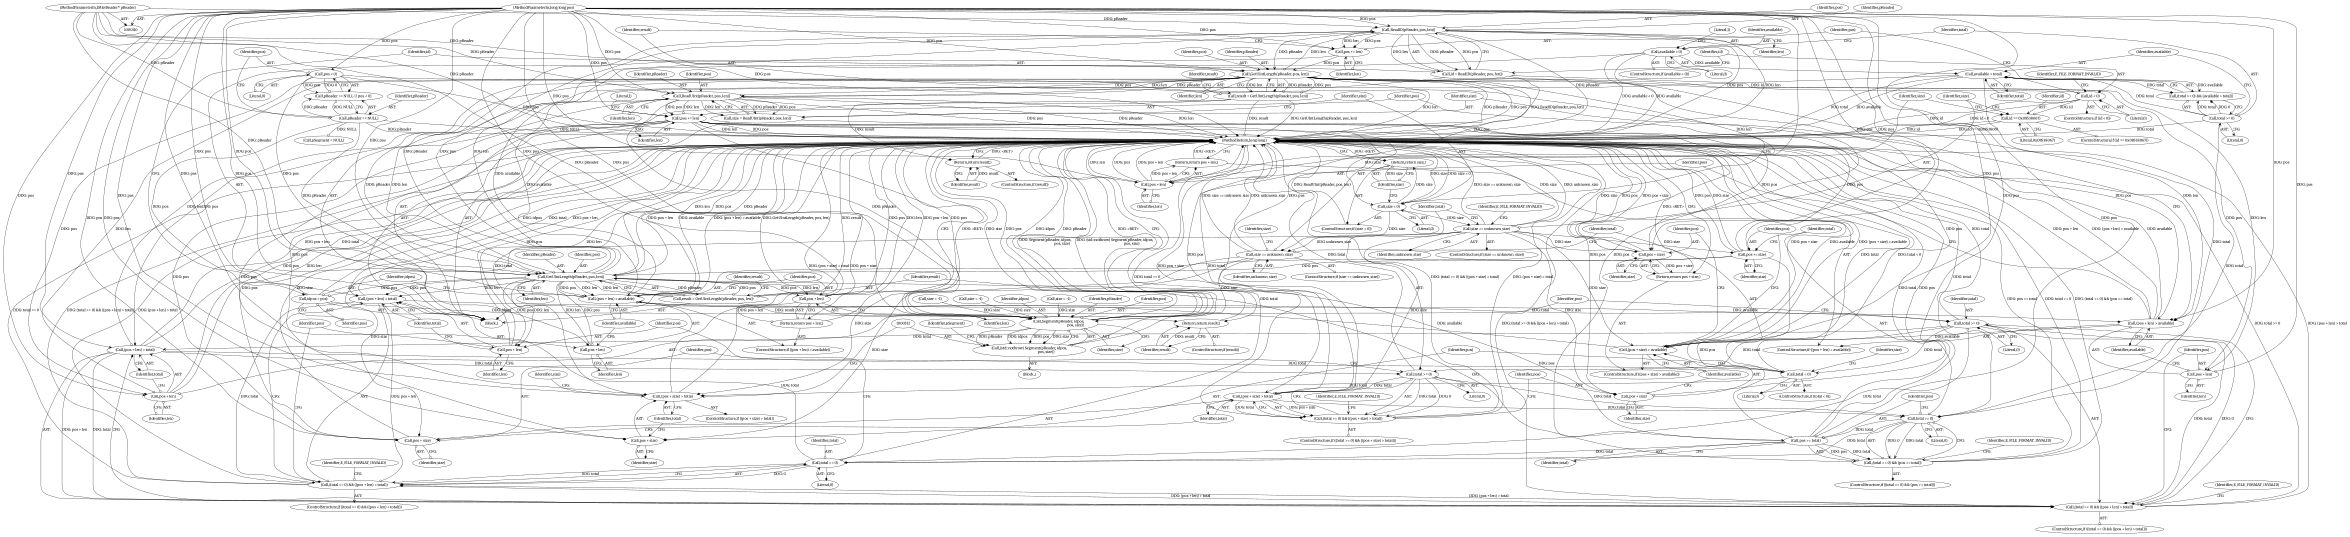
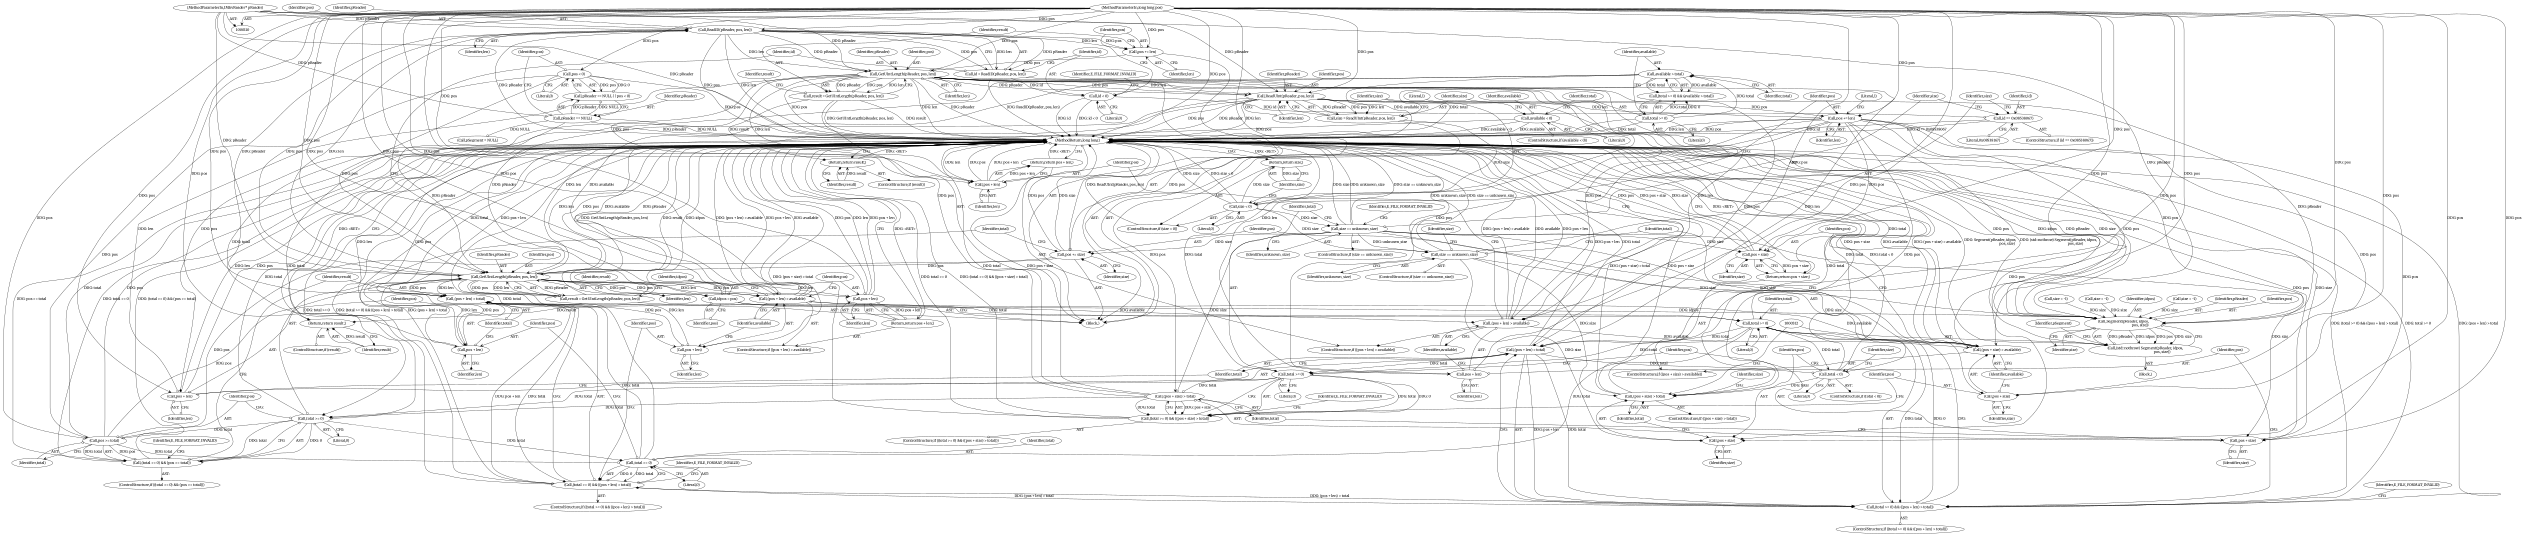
edge "(Call,id = ReadID(pReader, pos, len))" -> "(Call,ReadID(pReader, pos, len))": arrowhead vee -> odot
edge "(Call,available < 0)" -> "(Call,available > total)": removed, label "DDG: available"
node "(ControlStructure,if (id < 0))": removed
node "(Literal,0x08538067)": label "(Literal,0x08538067)" -> "(Literal,0x08538167)"
edge "(Call,pReader == NULL)" -> "(Call,idpos = pos)": now "(MethodParameterIn,long long pos)" -> "(Call,idpos = pos)"
